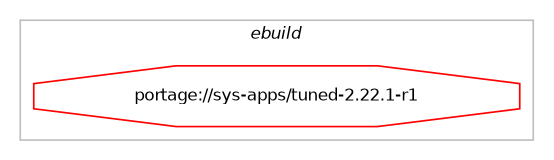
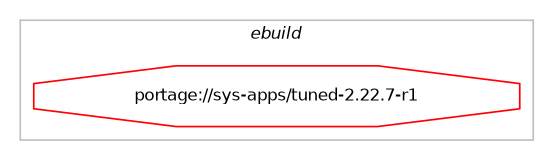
node "portage://sys-apps/tuned-2.22.1-r1": label "portage://sys-apps/tuned-2.22.1-r1" -> "portage://sys-apps/tuned-2.22.7-r1"
